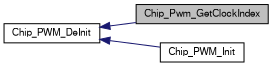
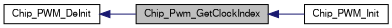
edge "Chip_PWM_Init" -> "Chip_PWM_DeInit": now "Chip_PWM_Init" -> "Chip_Pwm_GetClockIndex"
